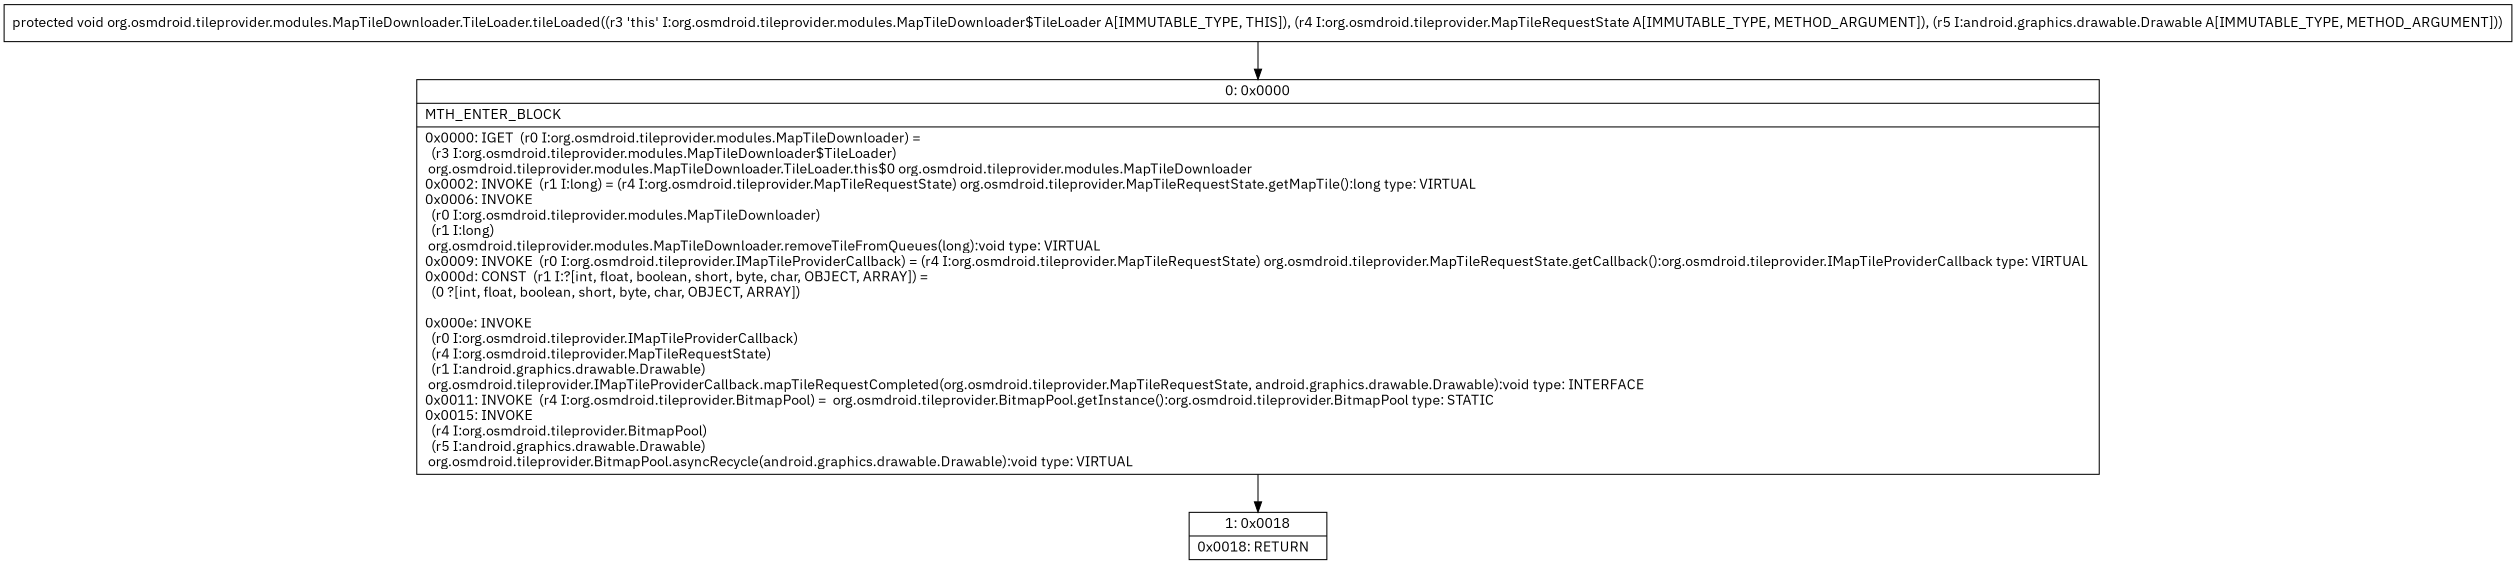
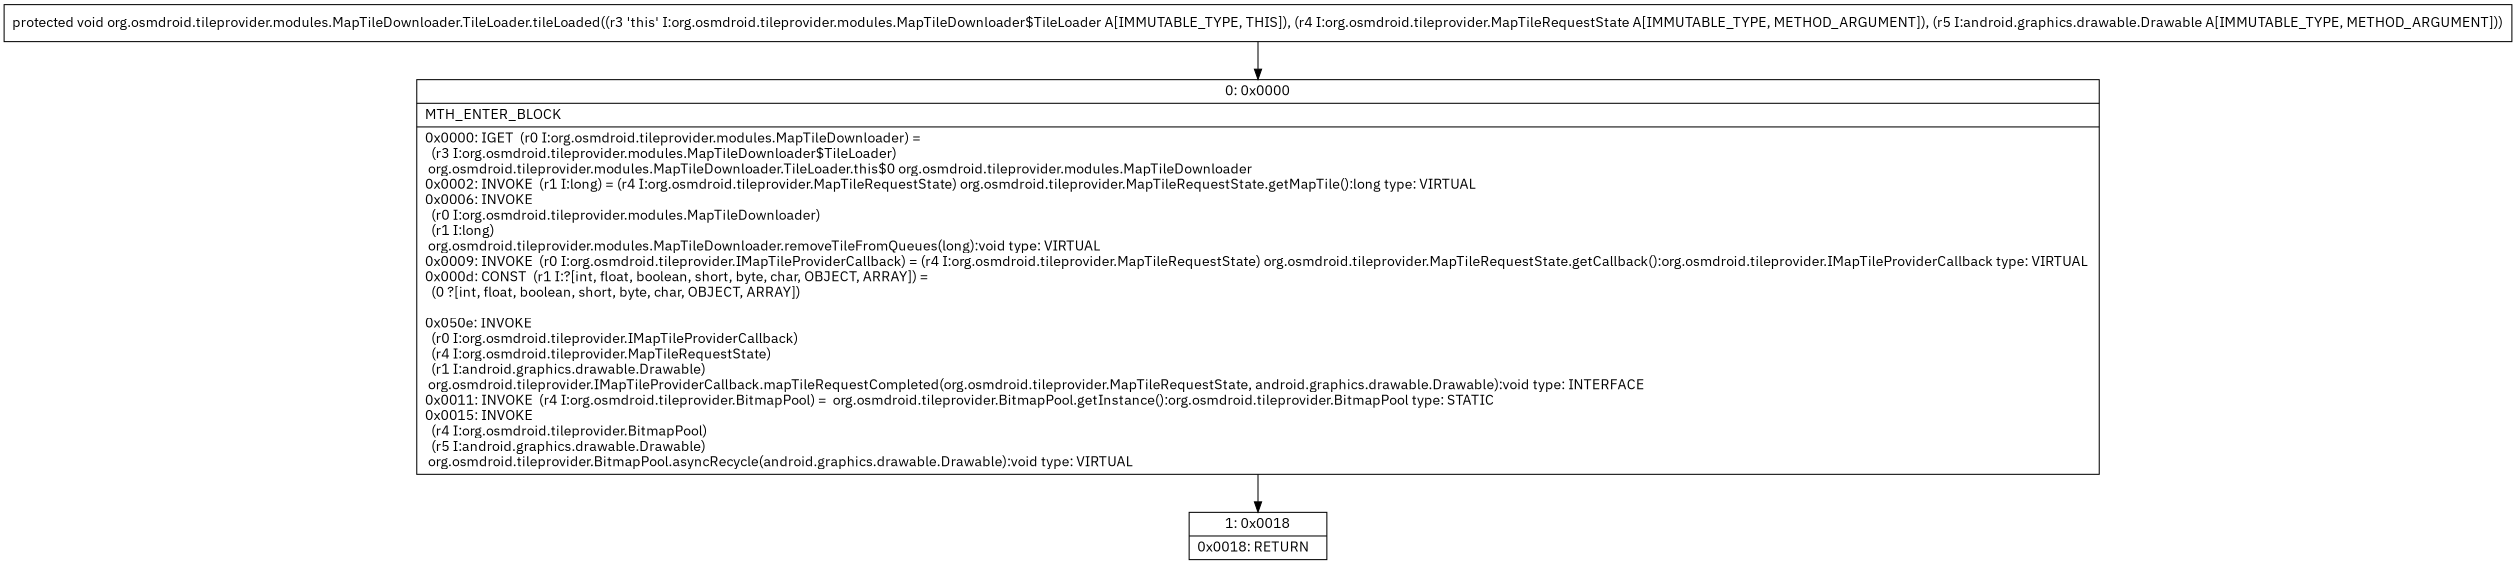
node "0: 0x0000": text "0x000e: INVOKE" -> "0x050e: INVOKE"
